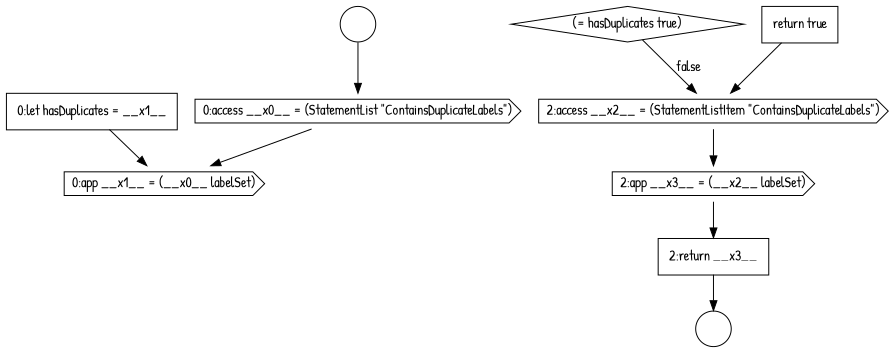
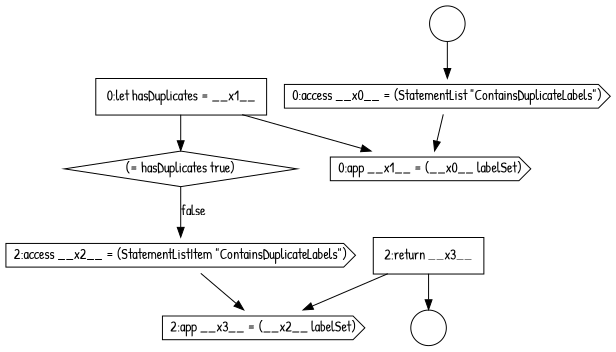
node "return true": removed
edge "0:let hasDuplicates = __x1__" -> "(= hasDuplicates true)": added
edge "2:app __x3__ = (__x2__ labelSet)" -> "2:return __x3__": reversed
